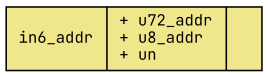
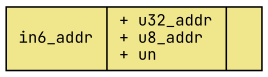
node "in6_addr": text "+ u72_addr" -> "+ u32_addr"
